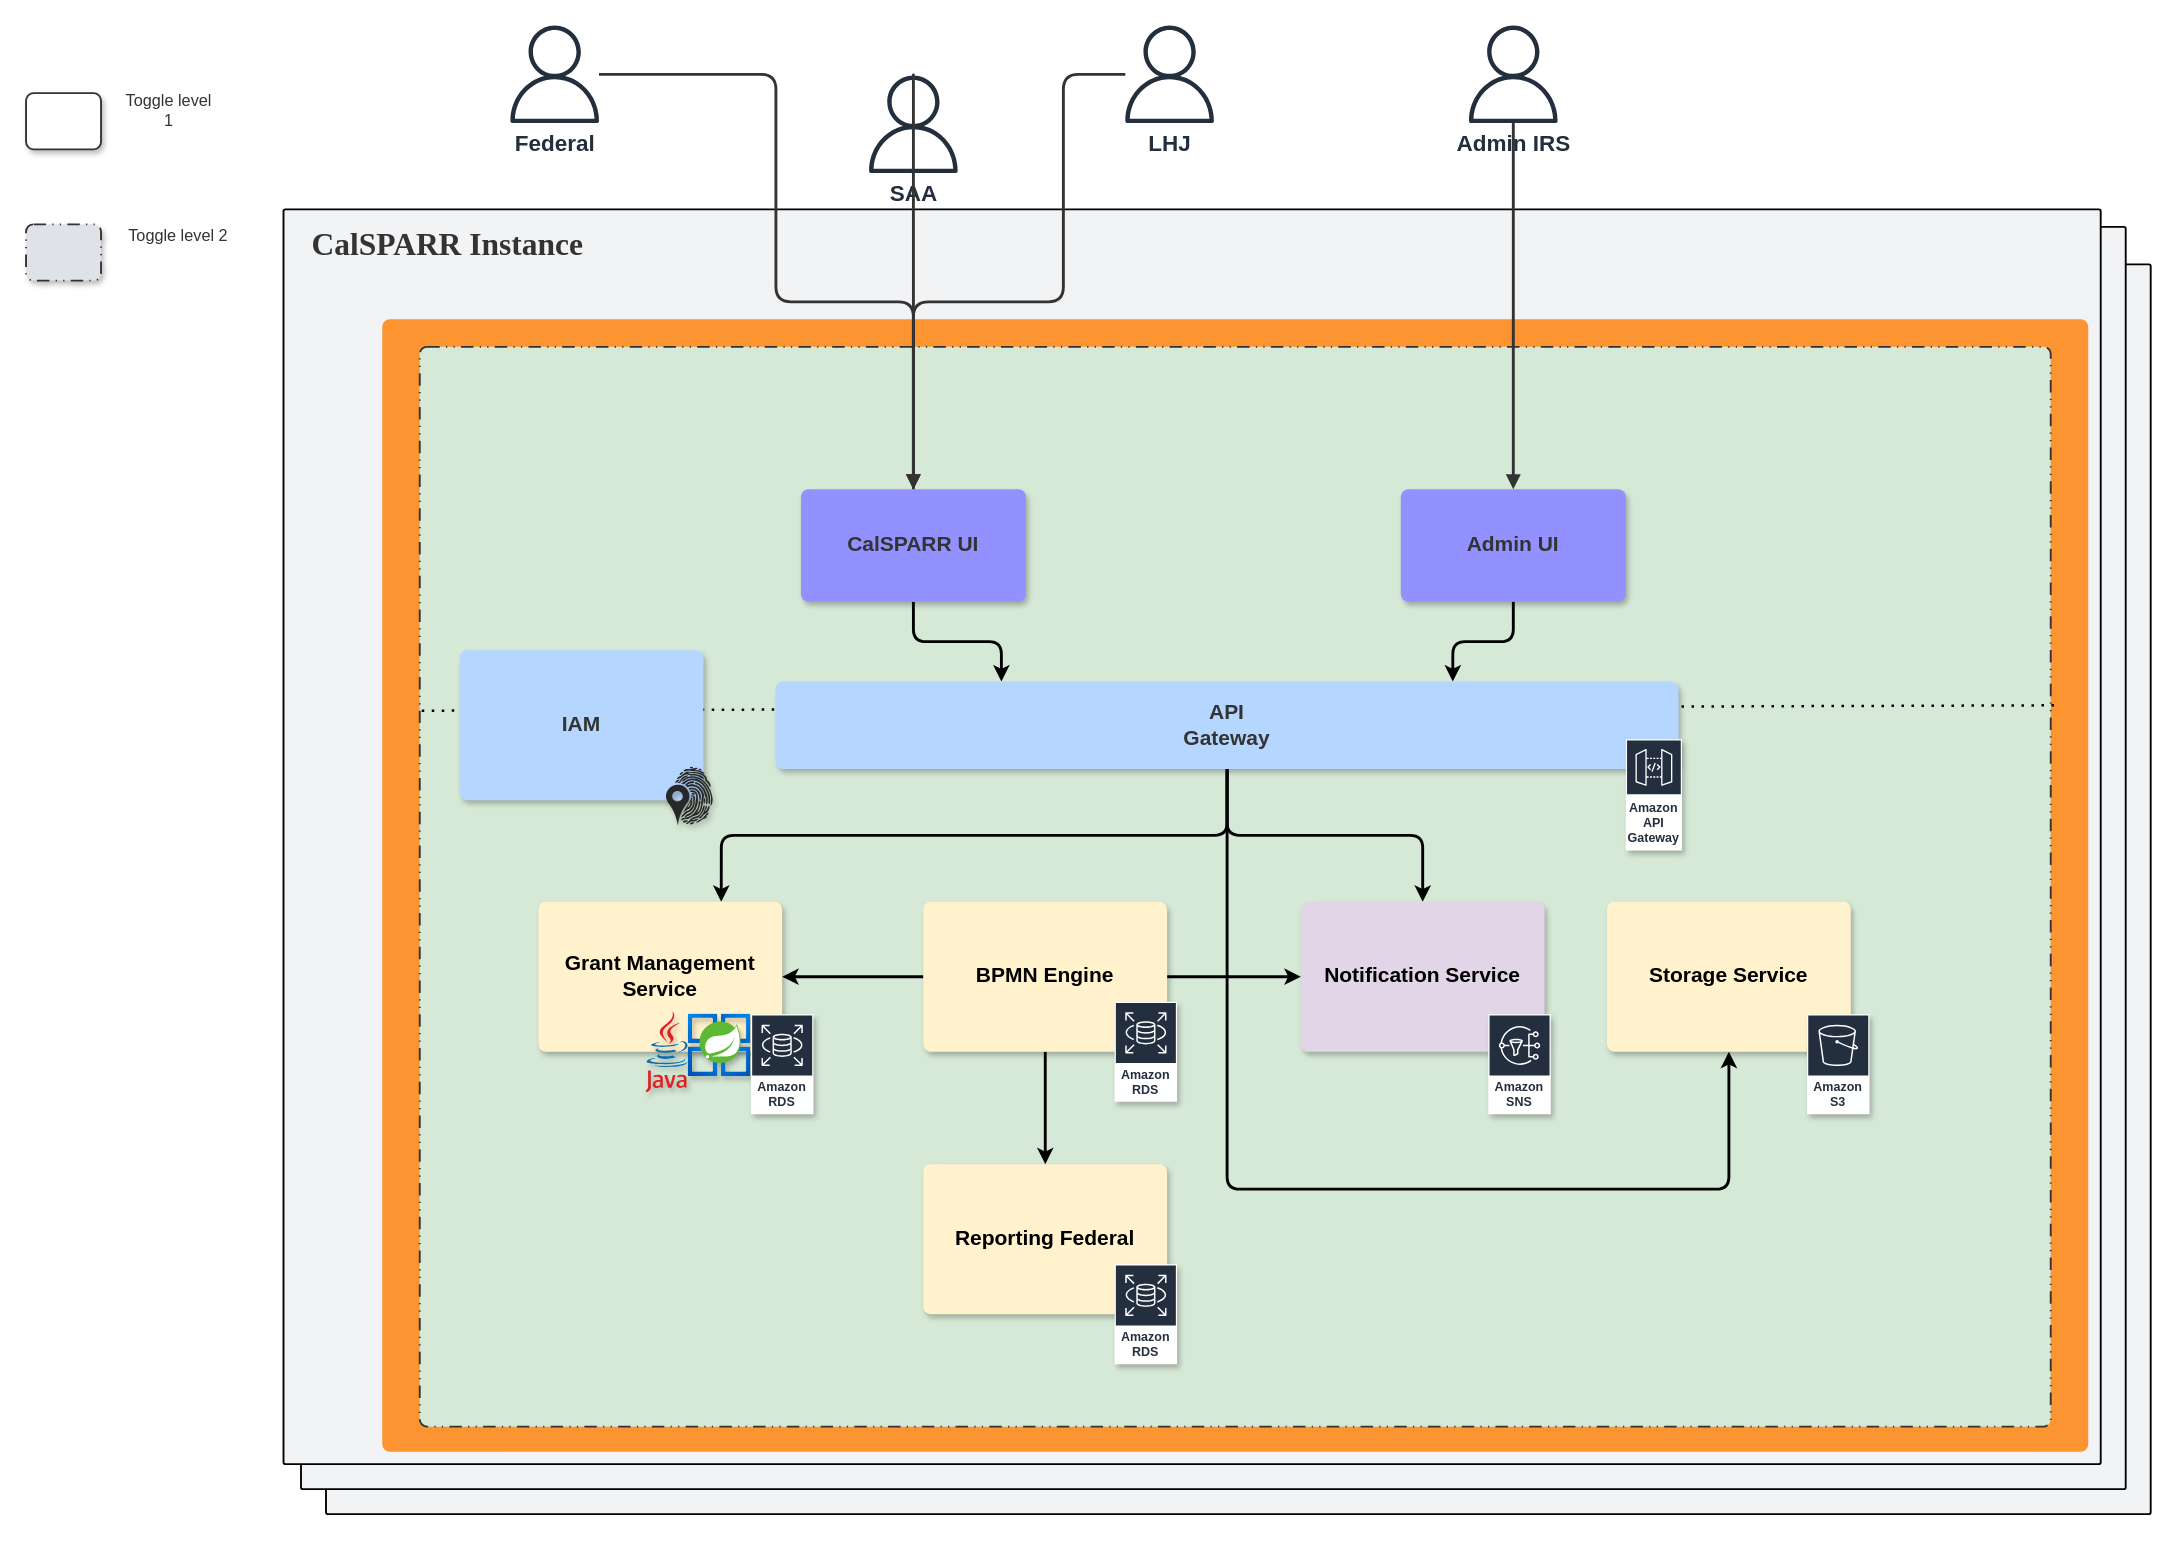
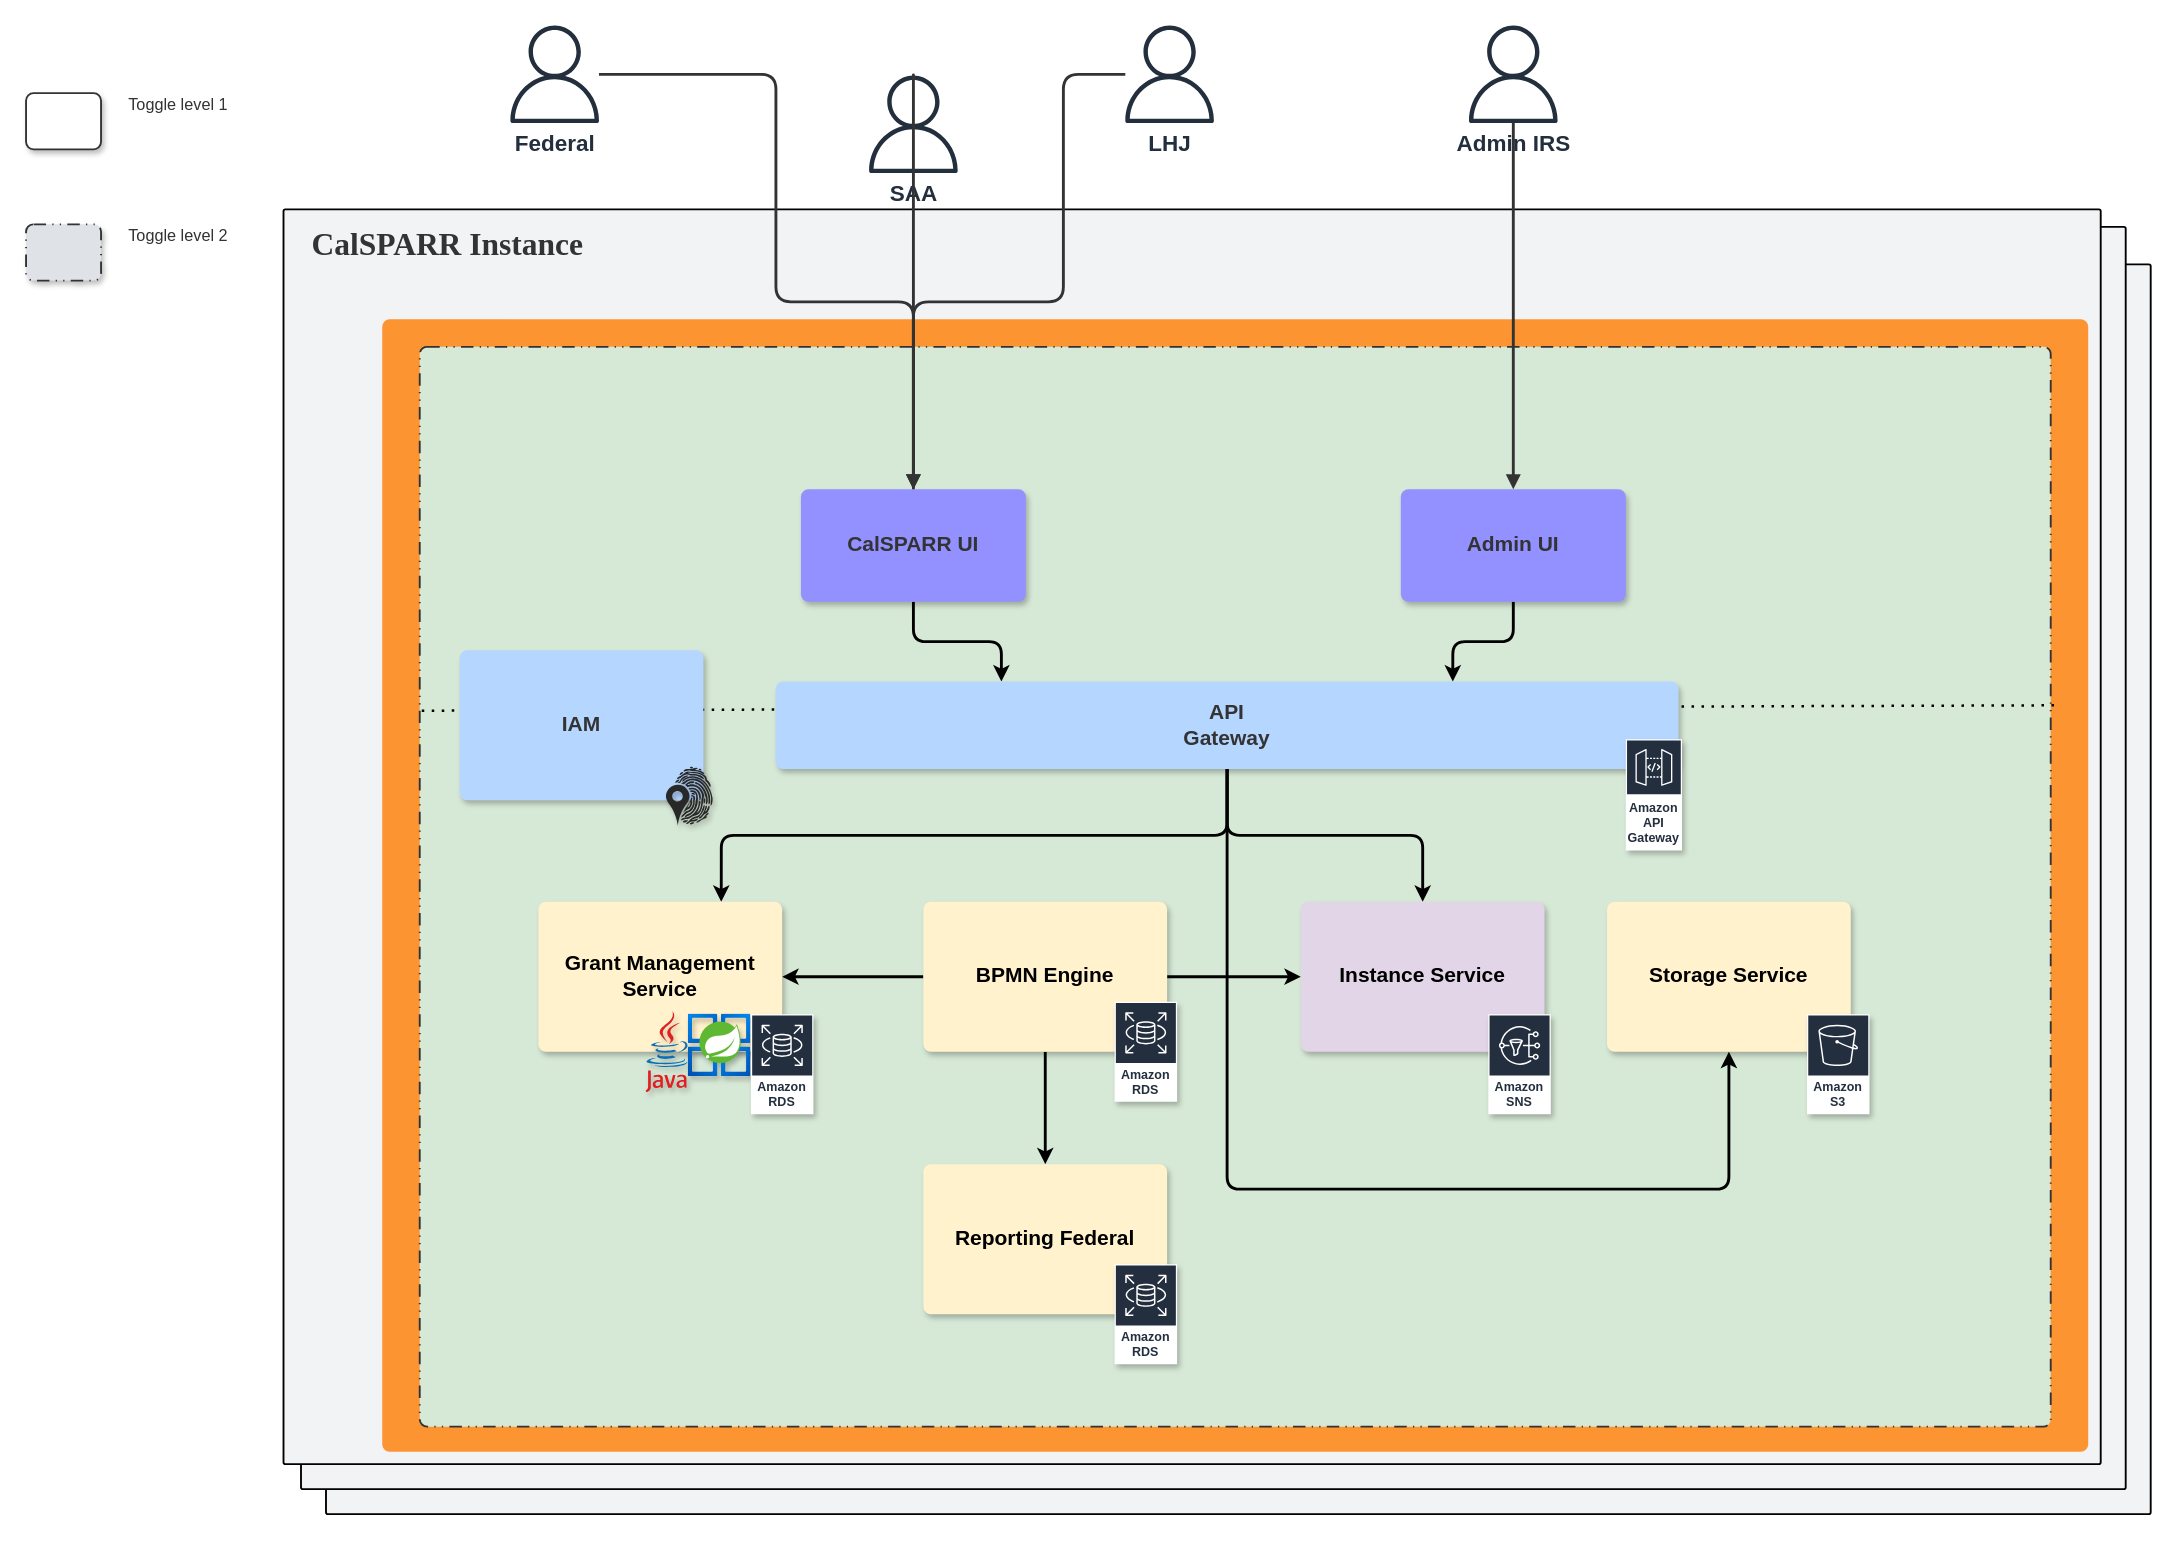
node "Toggle level 1": size 94x50 -> 113x38
node "Notification Service": label "Notification Service" -> "Instance Service"
